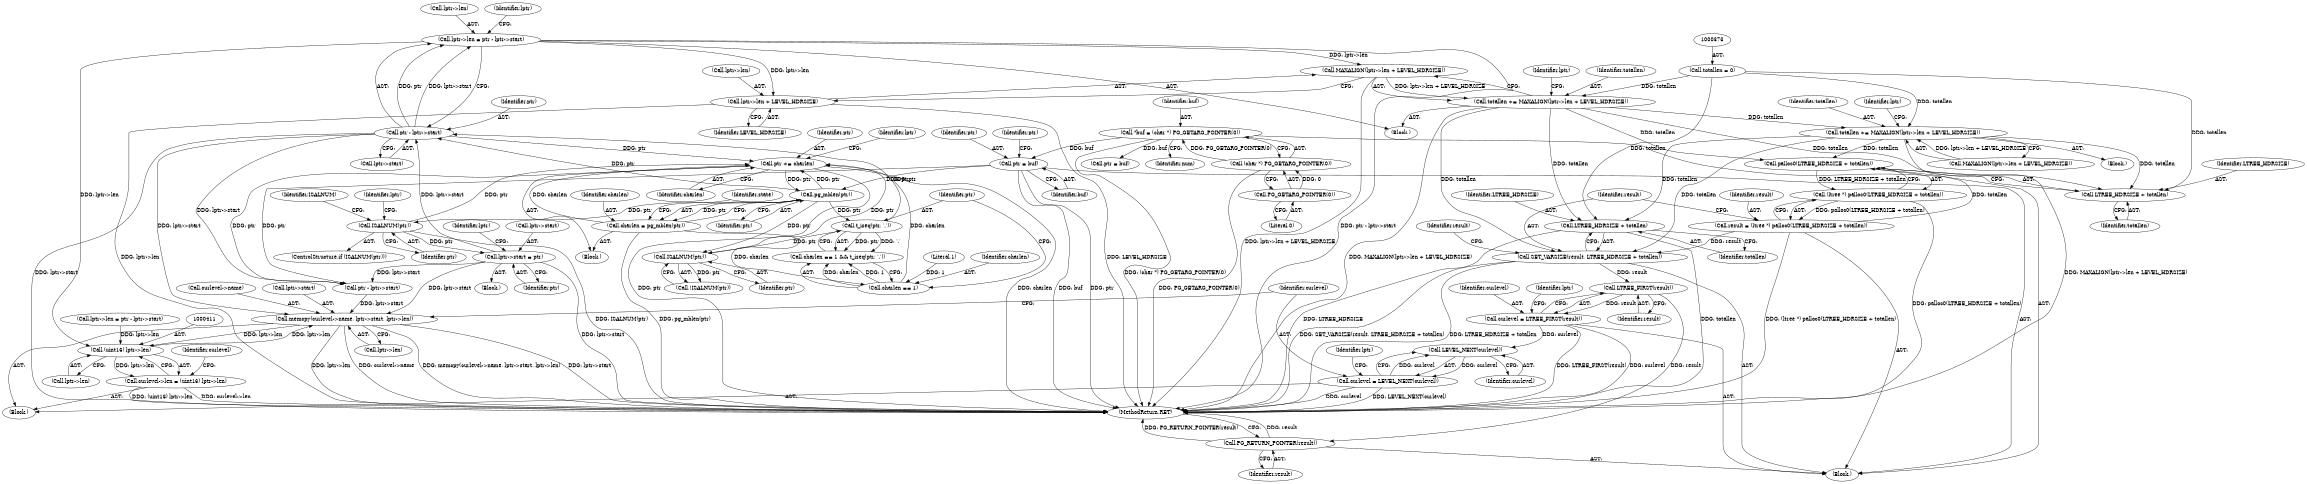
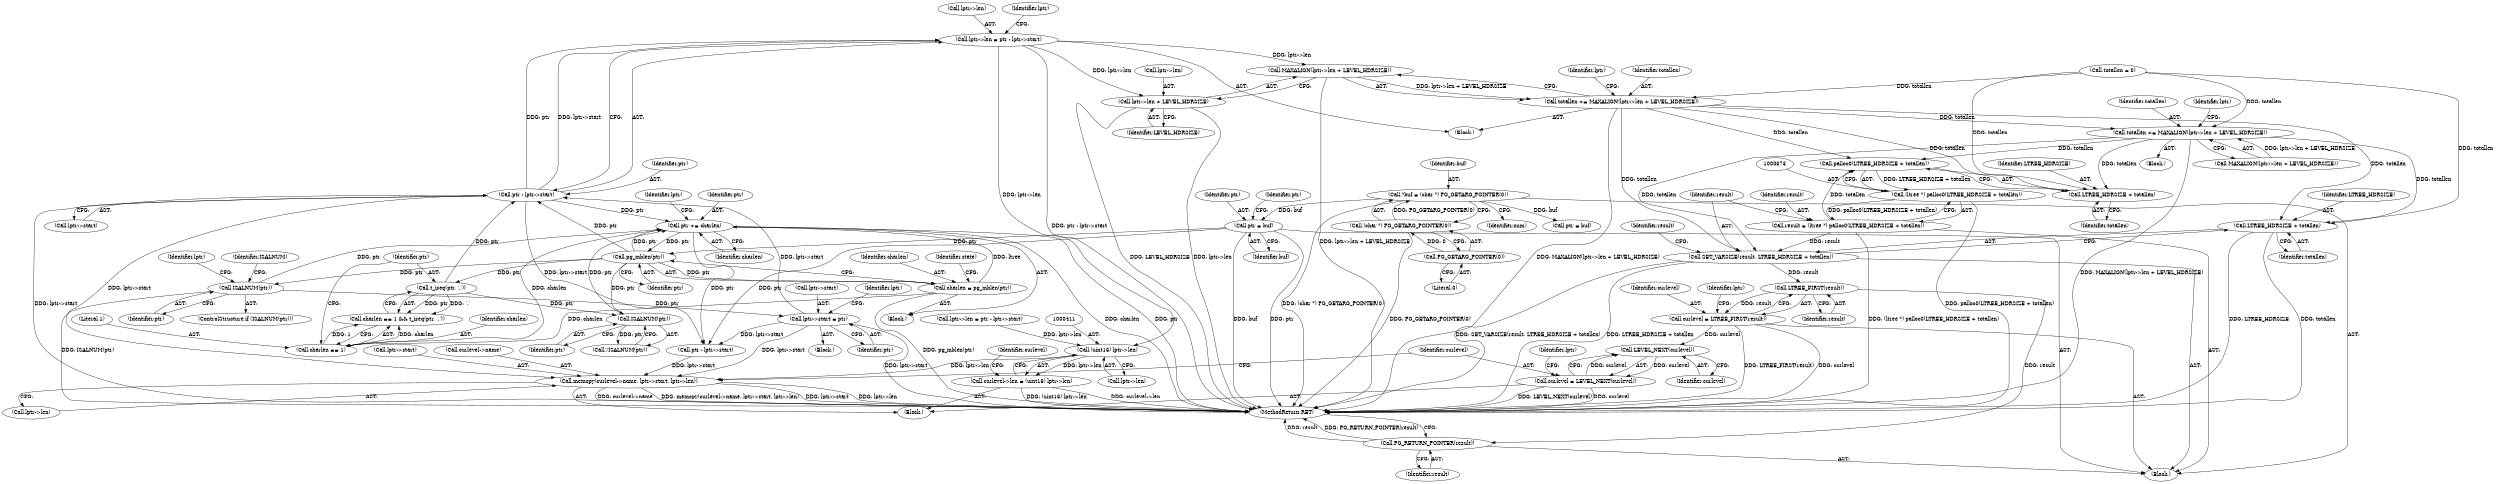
edge "1000373" -> "(Call,totallen = 0)": now "1000373" -> "(Call,(ltree *) palloc0(LTREE_HDRSIZE + totallen))"
edge "(Call,charlen = pg_mblen(ptr))" -> "(Call,ptr += charlen)": label "DDG: charlen" -> "DDG: ltree"
edge "(Literal,1)" -> "(Call,charlen == 1)": label "DDG: 1" -> "AST: "
edge "(Call,memcpy(curlevel->name, lptr->start, lptr->len))" -> "(Call,(uint16) lptr->len)": removed, label "DDG: lptr->len"
